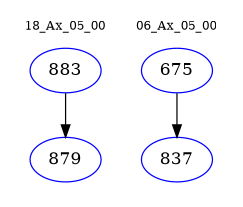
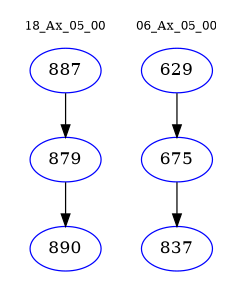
node "883": label "883" -> "887"
node "629": added
node "890": added
